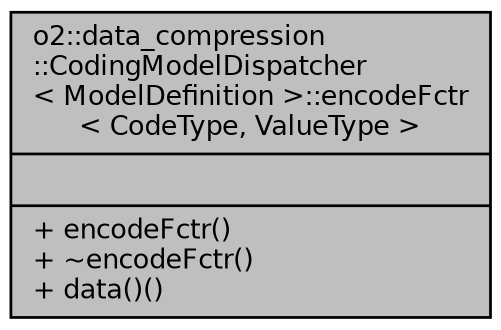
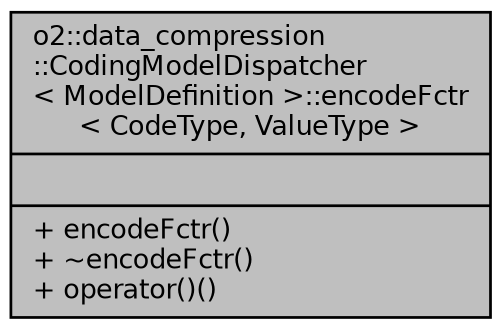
node "o2::data_compression": text "+ data()()" -> "+ operator()()"
